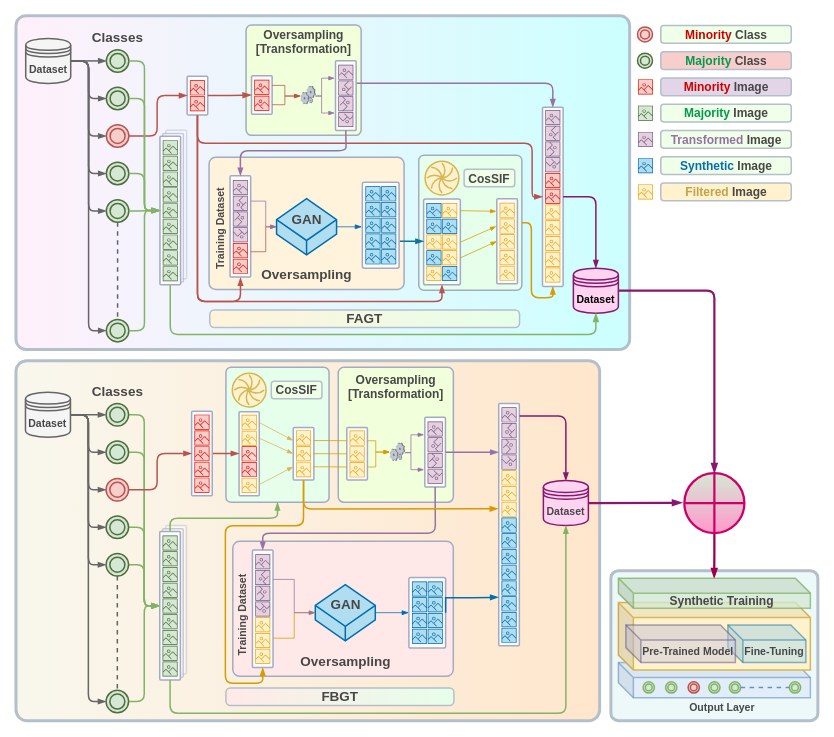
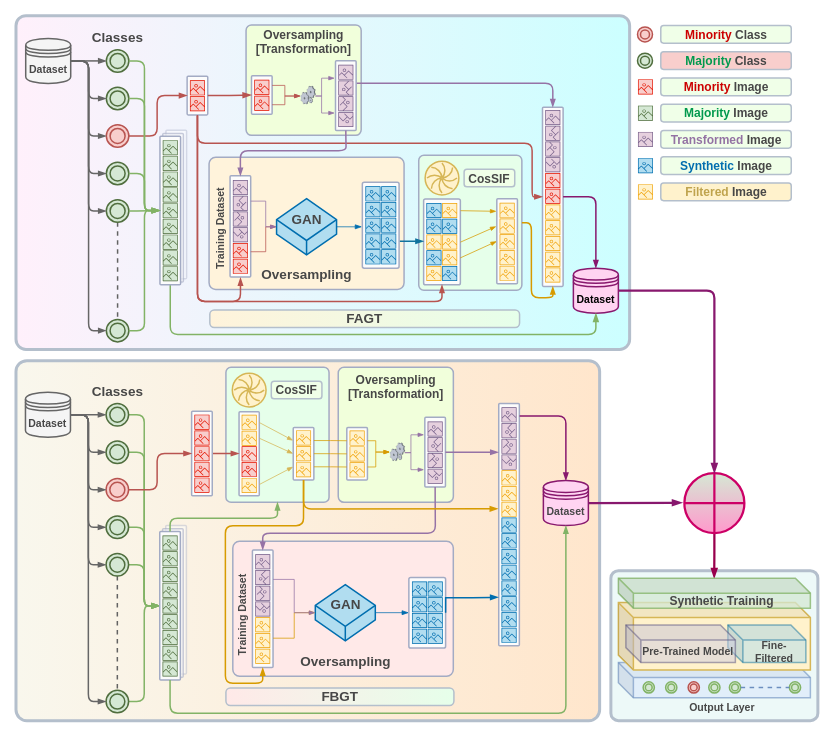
node "Minority Image": fillcolor #e1d5e7 -> #f0ffe8
node "Fine-Tuning": label "Fine-Tuning" -> "Fine-Filtered"
